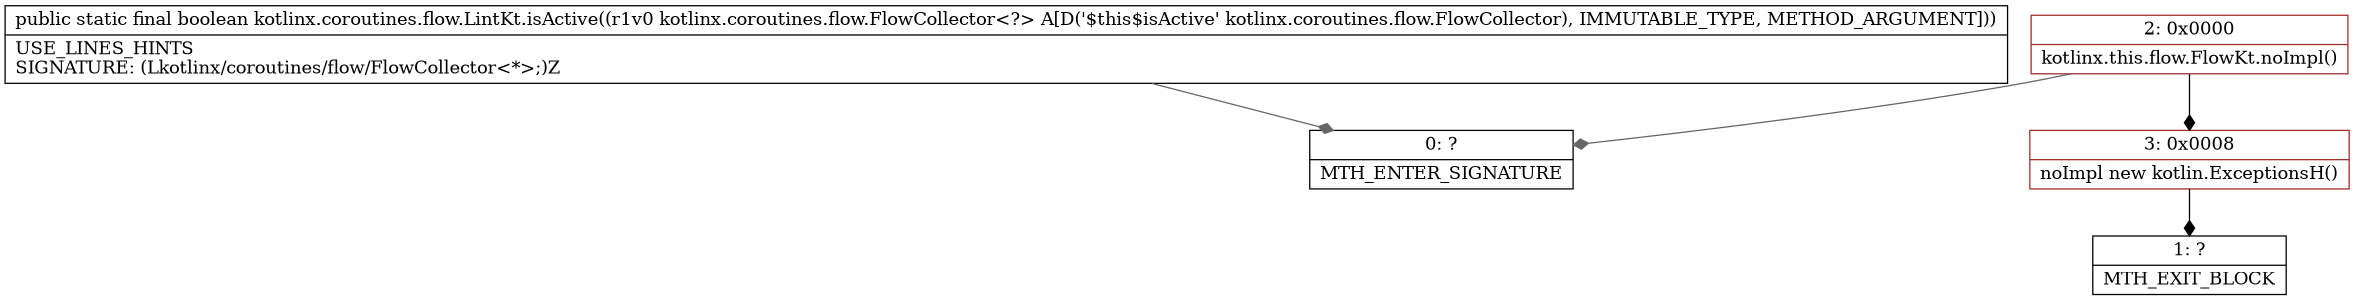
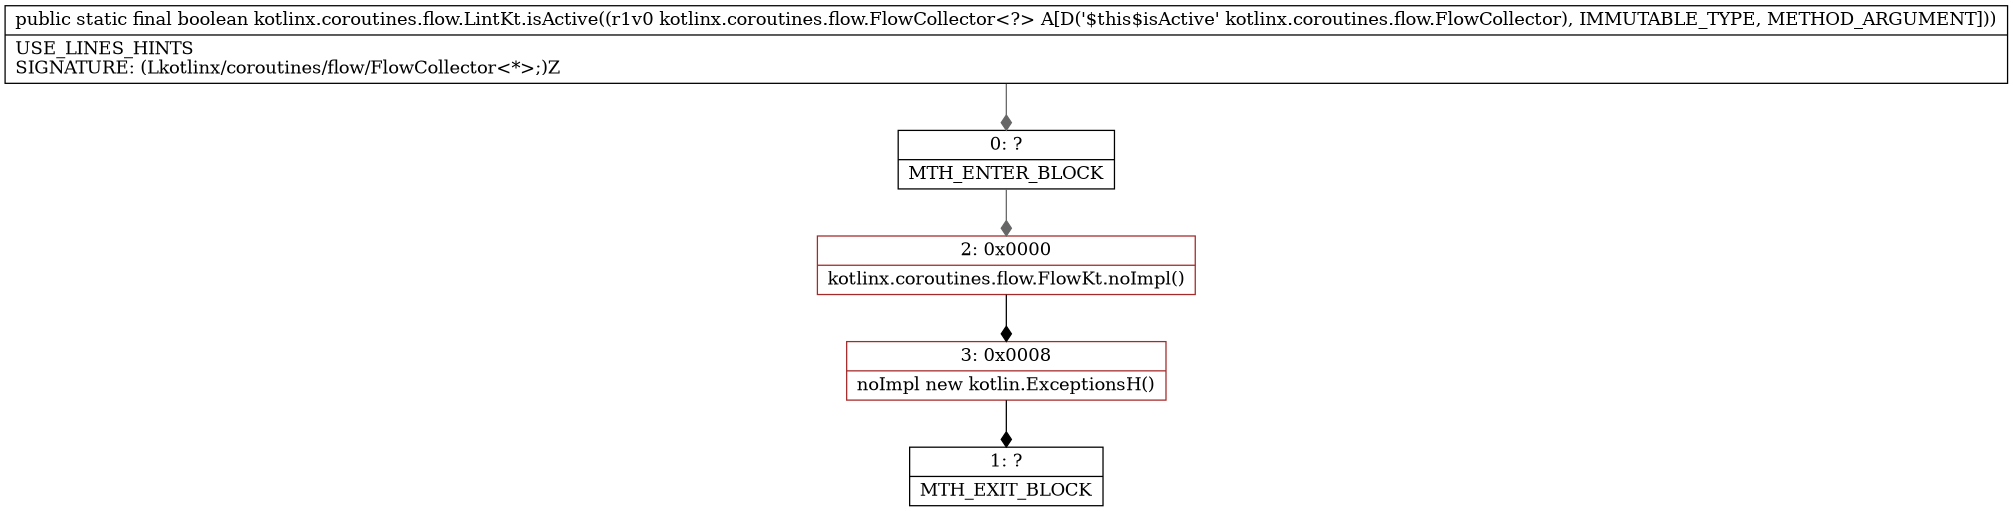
node "2: 0x0000": text "kotlinx.this.flow.FlowKt.noImpl()" -> "kotlinx.coroutines.flow.FlowKt.noImpl()"
edge "2: 0x0000" -> "0: ?": reversed
node "0: ?": text "MTH_ENTER_SIGNATURE" -> "MTH_ENTER_BLOCK"
